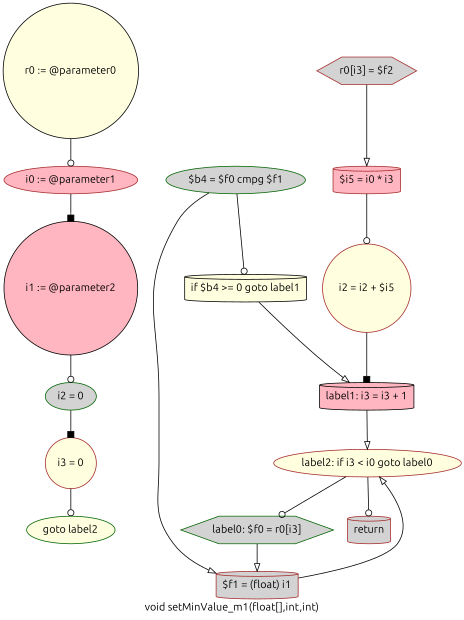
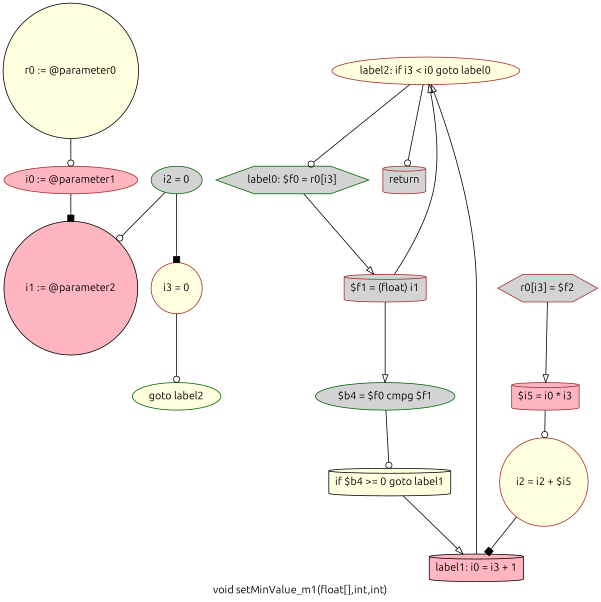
edge "i1 := @parameter2" -> "i2 = 0": reversed
edge "$b4 = $f0 cmpg $f1" -> "$f1 = (float) i1": reversed
node "label1: i3 = i3 + 1": label "label1: i3 = i3 + 1" -> "label1: i0 = i3 + 1"
